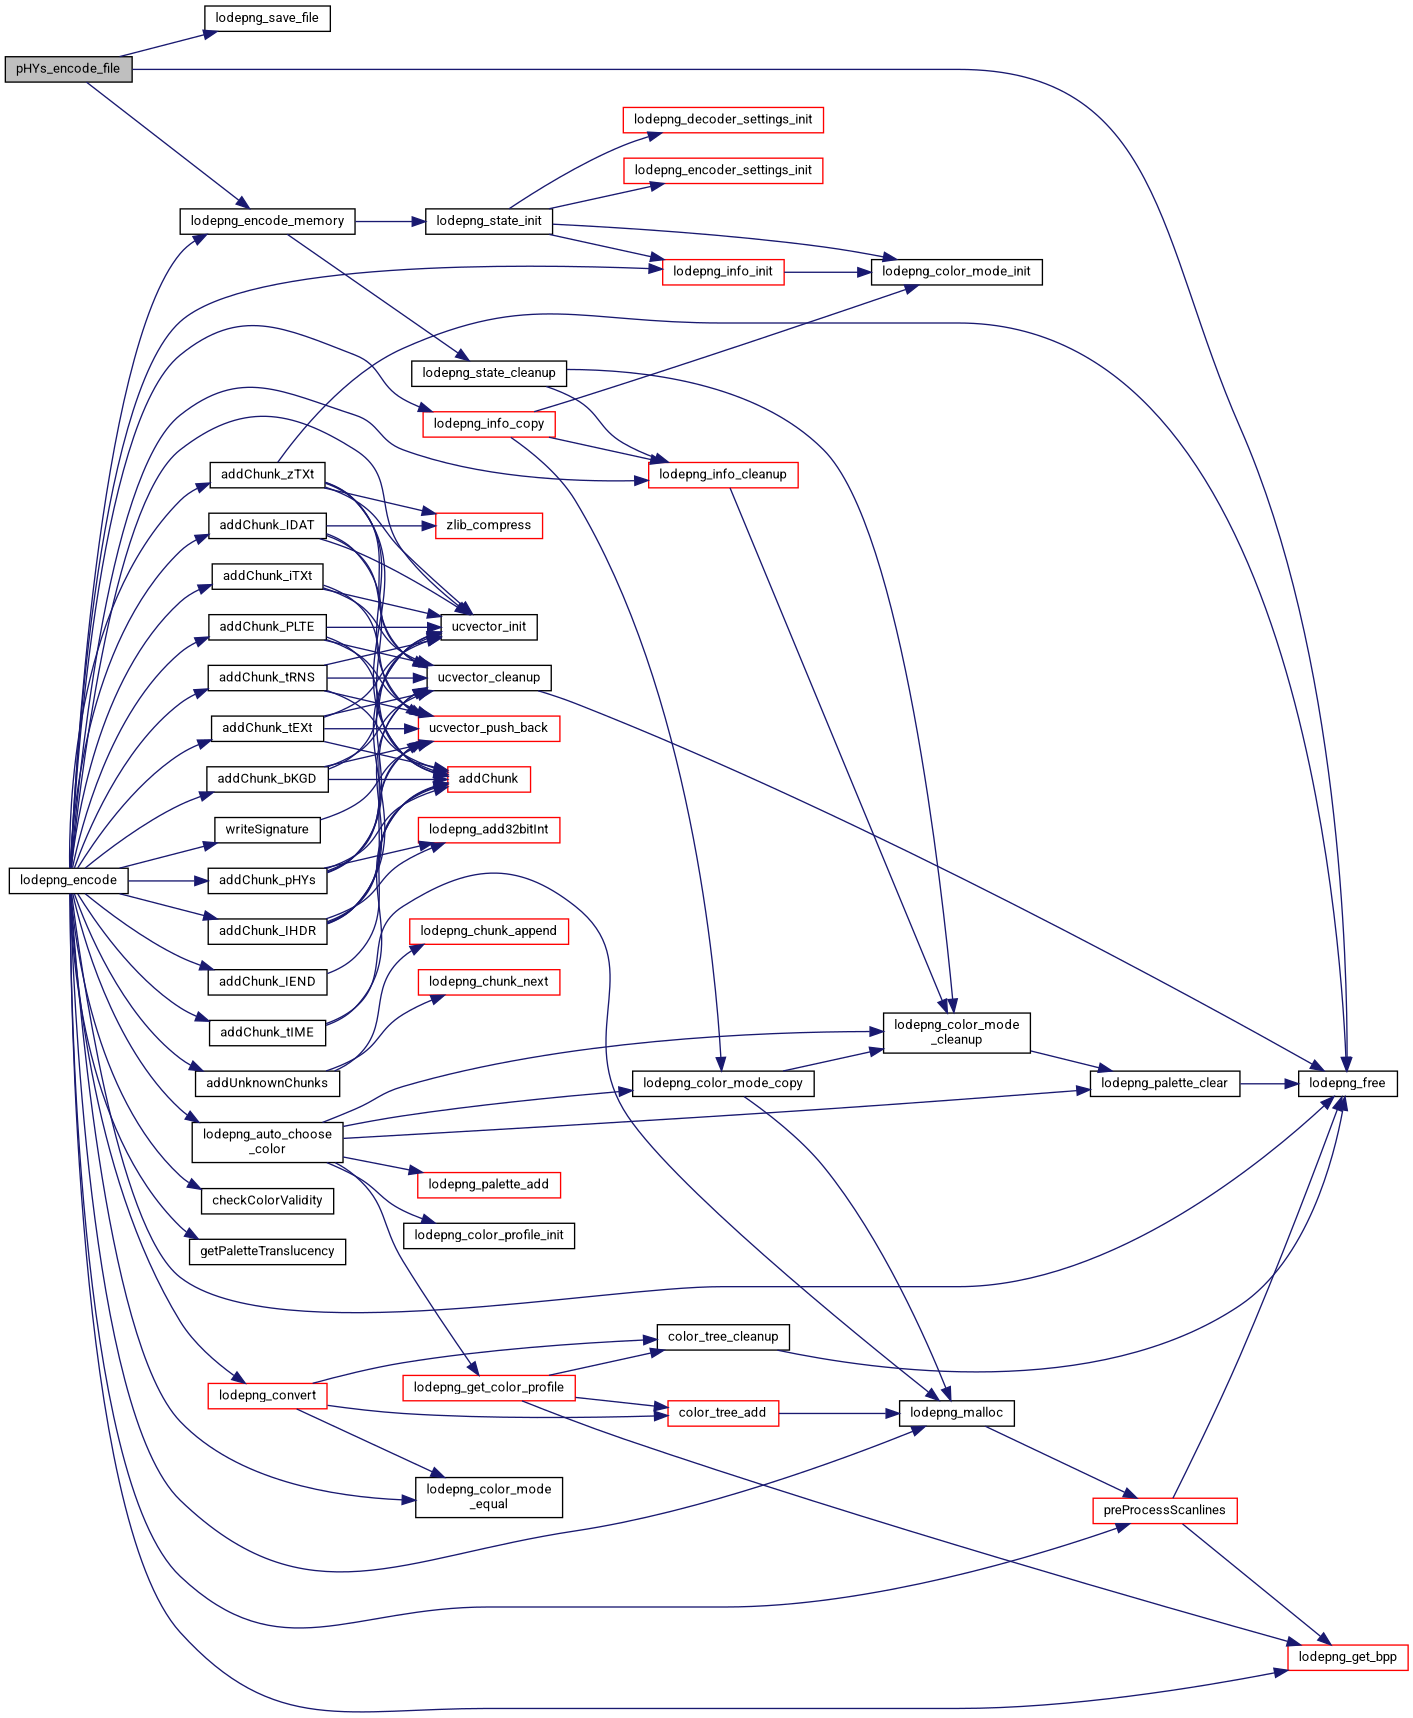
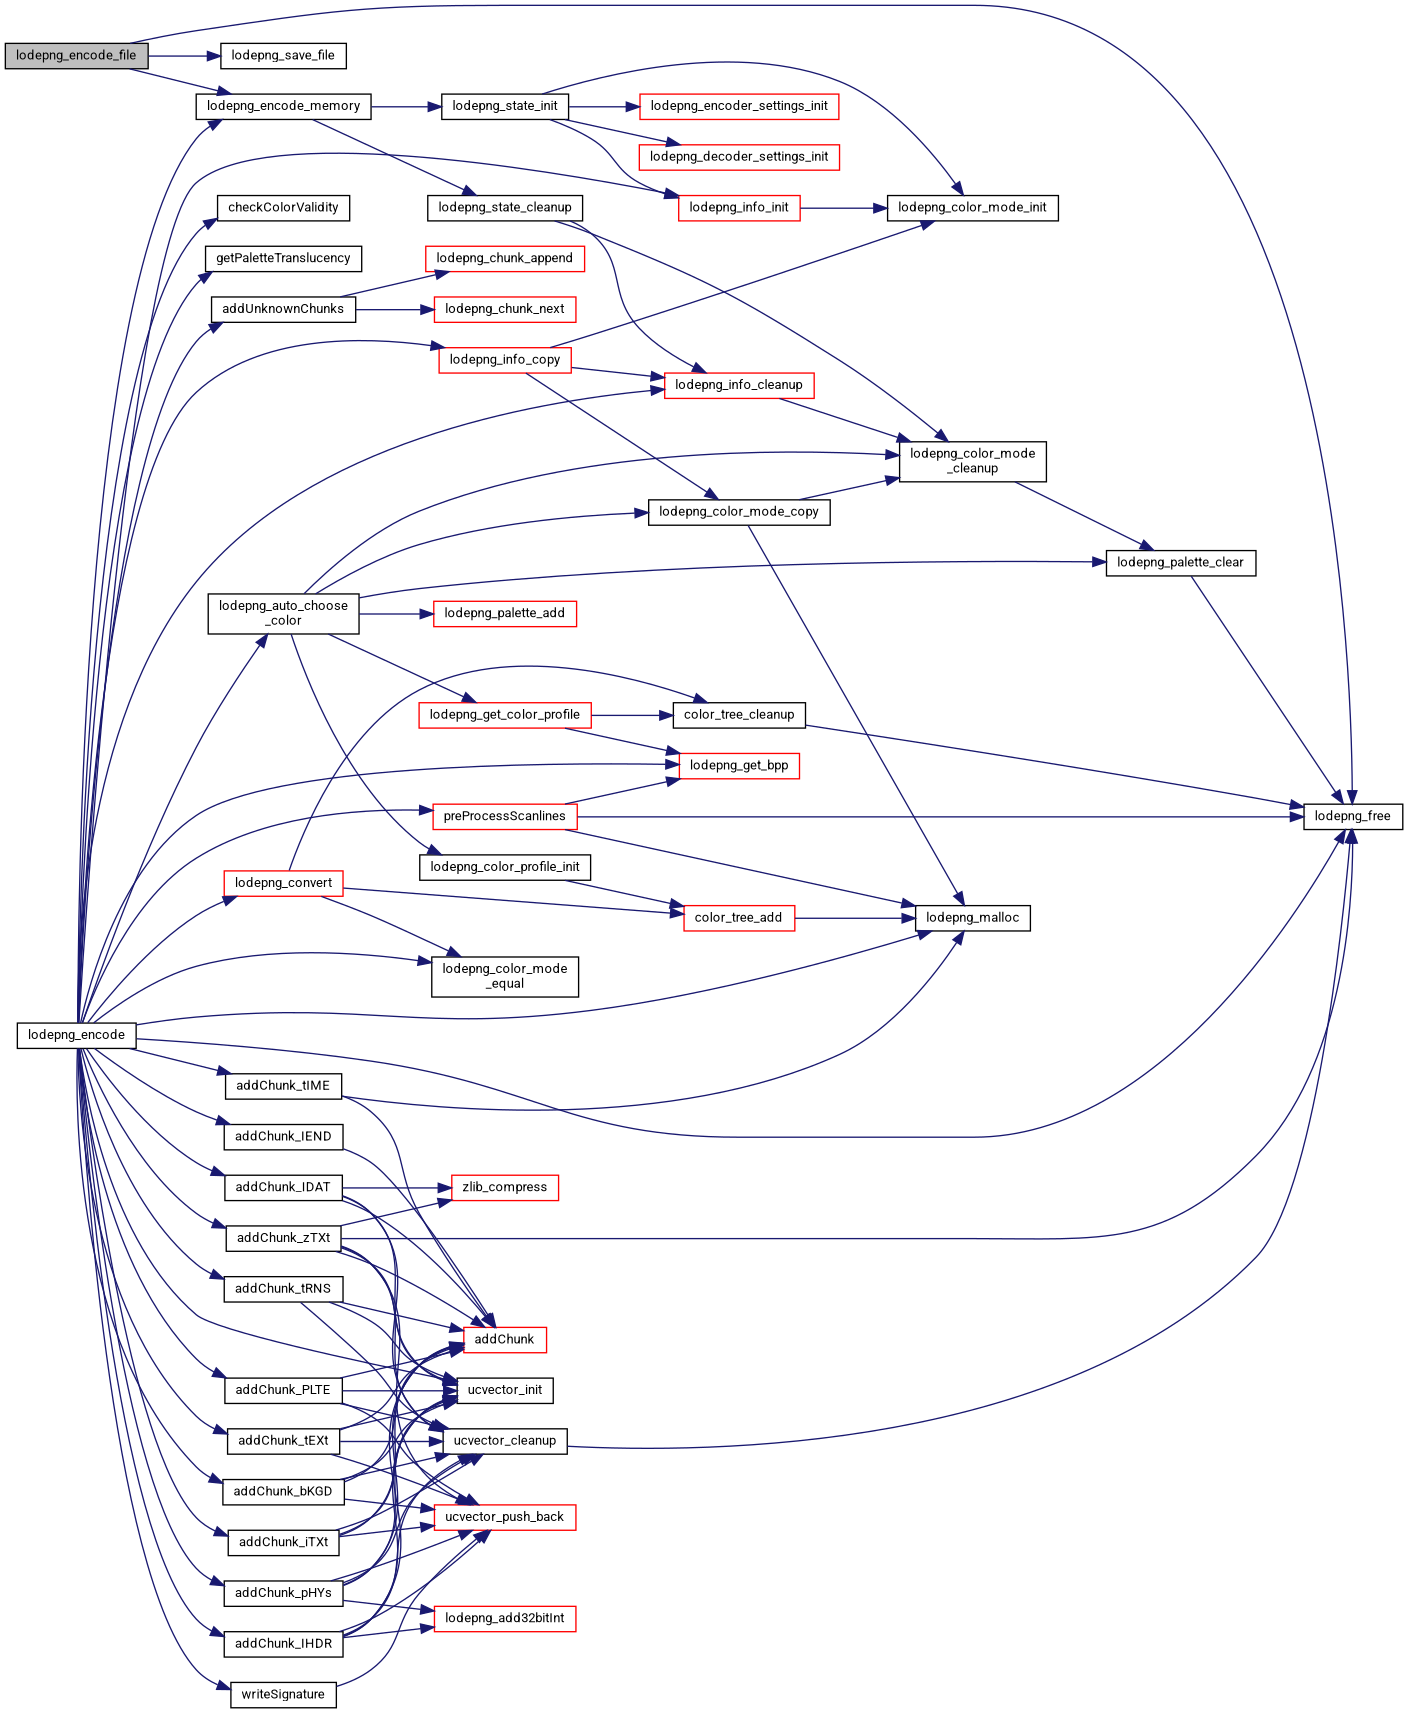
node "pHYs_encode_file": label "pHYs_encode_file" -> "lodepng_encode_file"
edge "addChunk_tRNS" -> "ucvector_push_back": removed
edge "lodepng_get_color_profile" -> "color_tree_add": now "lodepng_color_profile_init" -> "color_tree_add"
edge "addChunk_iTXt" -> "addChunk": added
edge "lodepng_malloc" -> "preProcessScanlines": reversed
